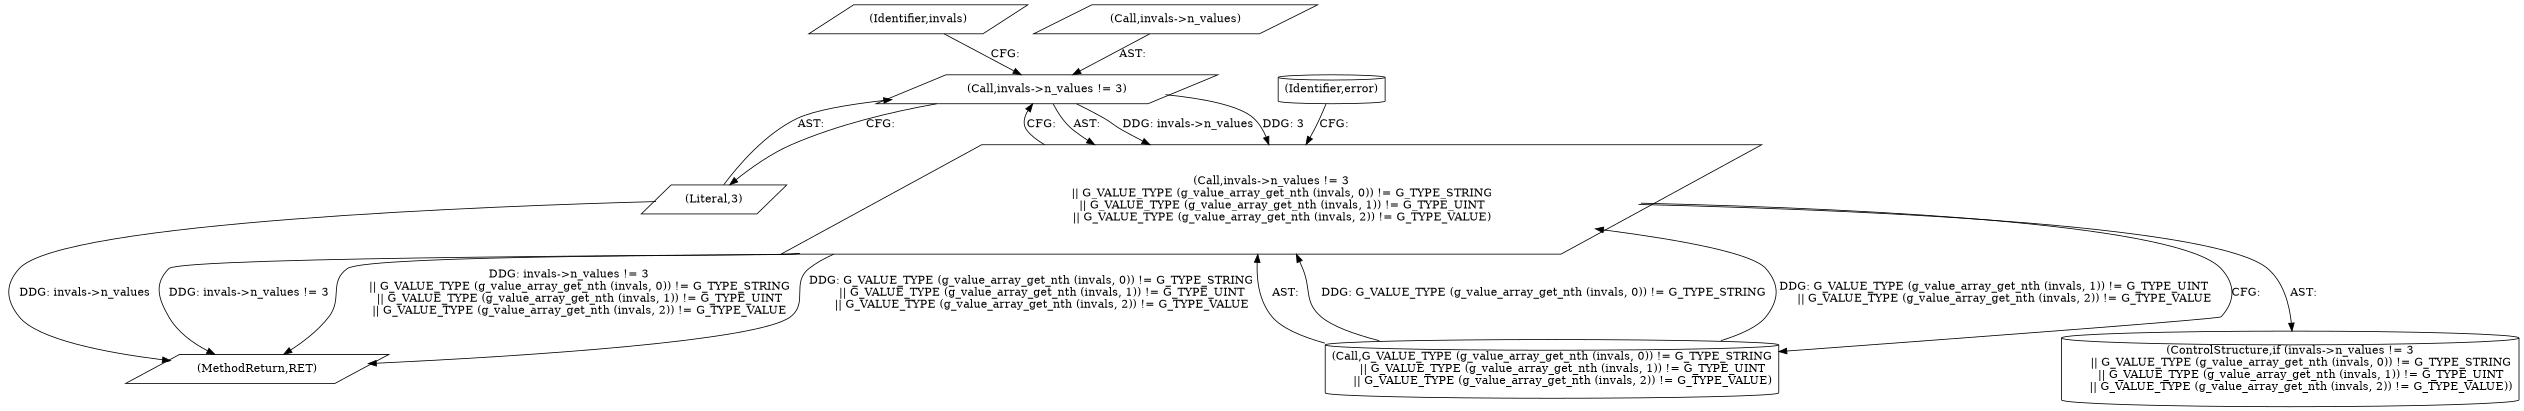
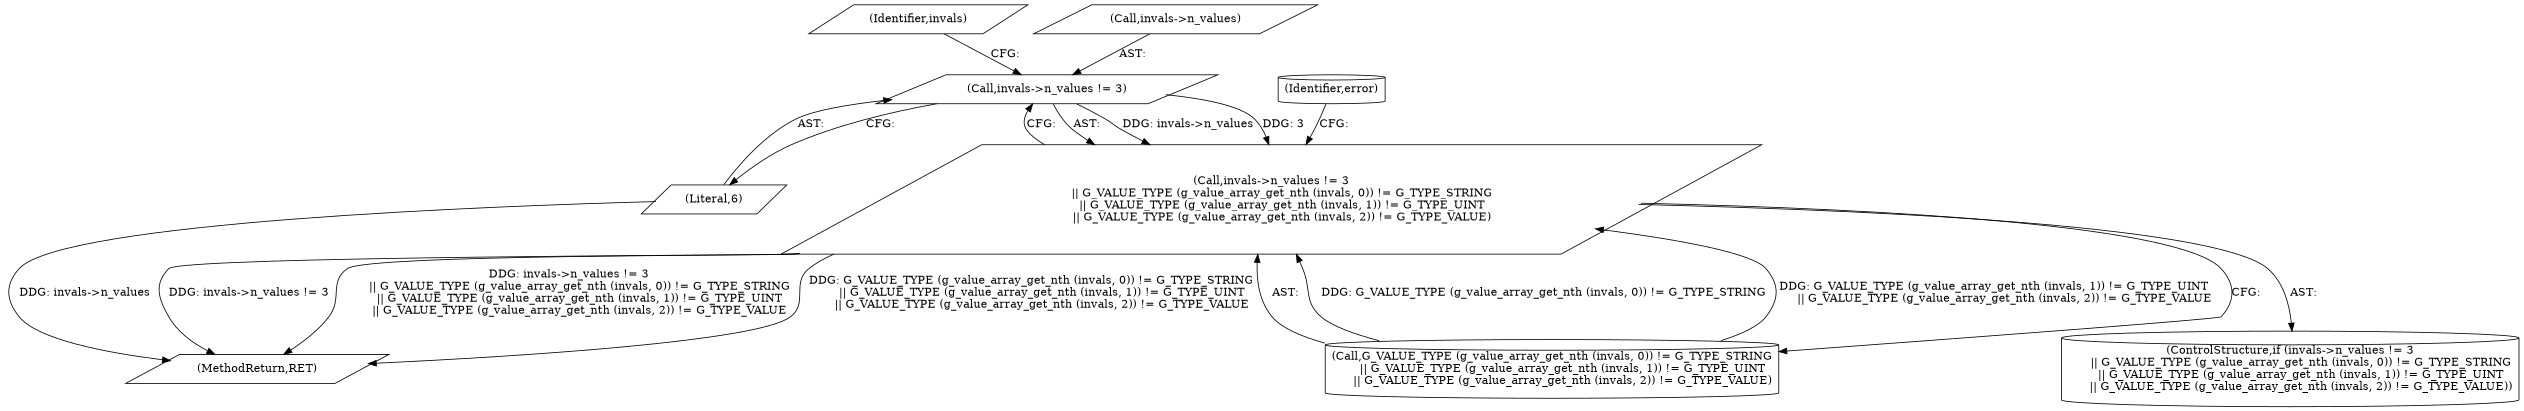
node "(Literal,3)": label "(Literal,3)" -> "(Literal,6)"
